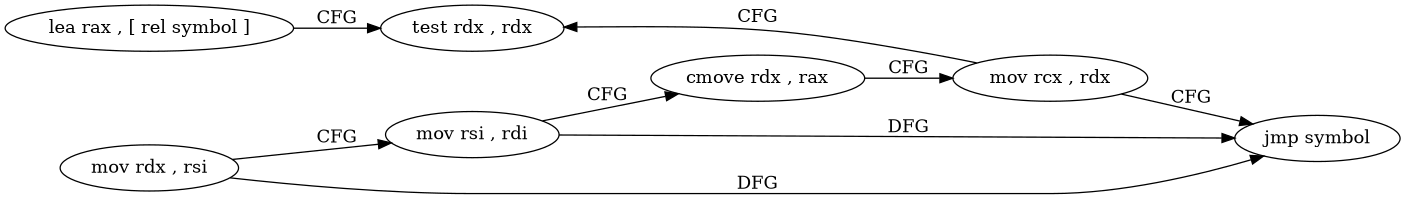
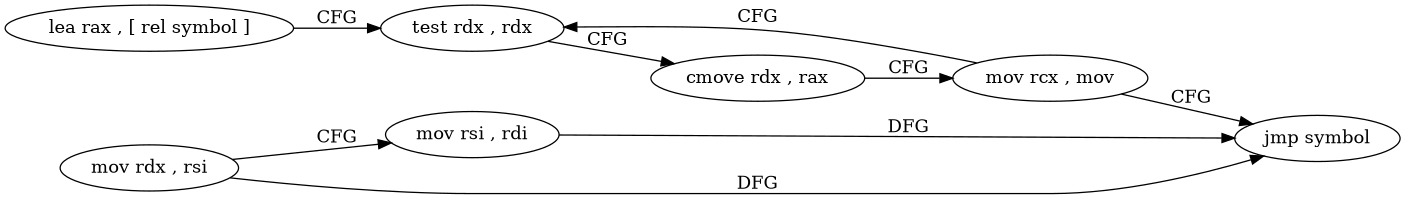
node "mov rcx , rdx": label "mov rcx , rdx" -> "mov rcx , mov"
edge "mov rsi , rdi" -> "cmove rdx , rax": now "test rdx , rdx" -> "cmove rdx , rax"
